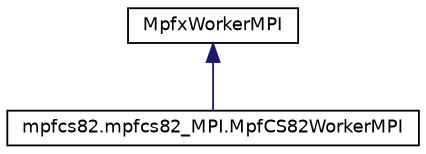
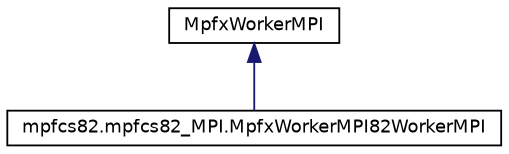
node "mpfcs82.mpfcs82_MPI.MpfCS82WorkerMPI": label "mpfcs82.mpfcs82_MPI.MpfCS82WorkerMPI" -> "mpfcs82.mpfcs82_MPI.MpfxWorkerMPI82WorkerMPI"
